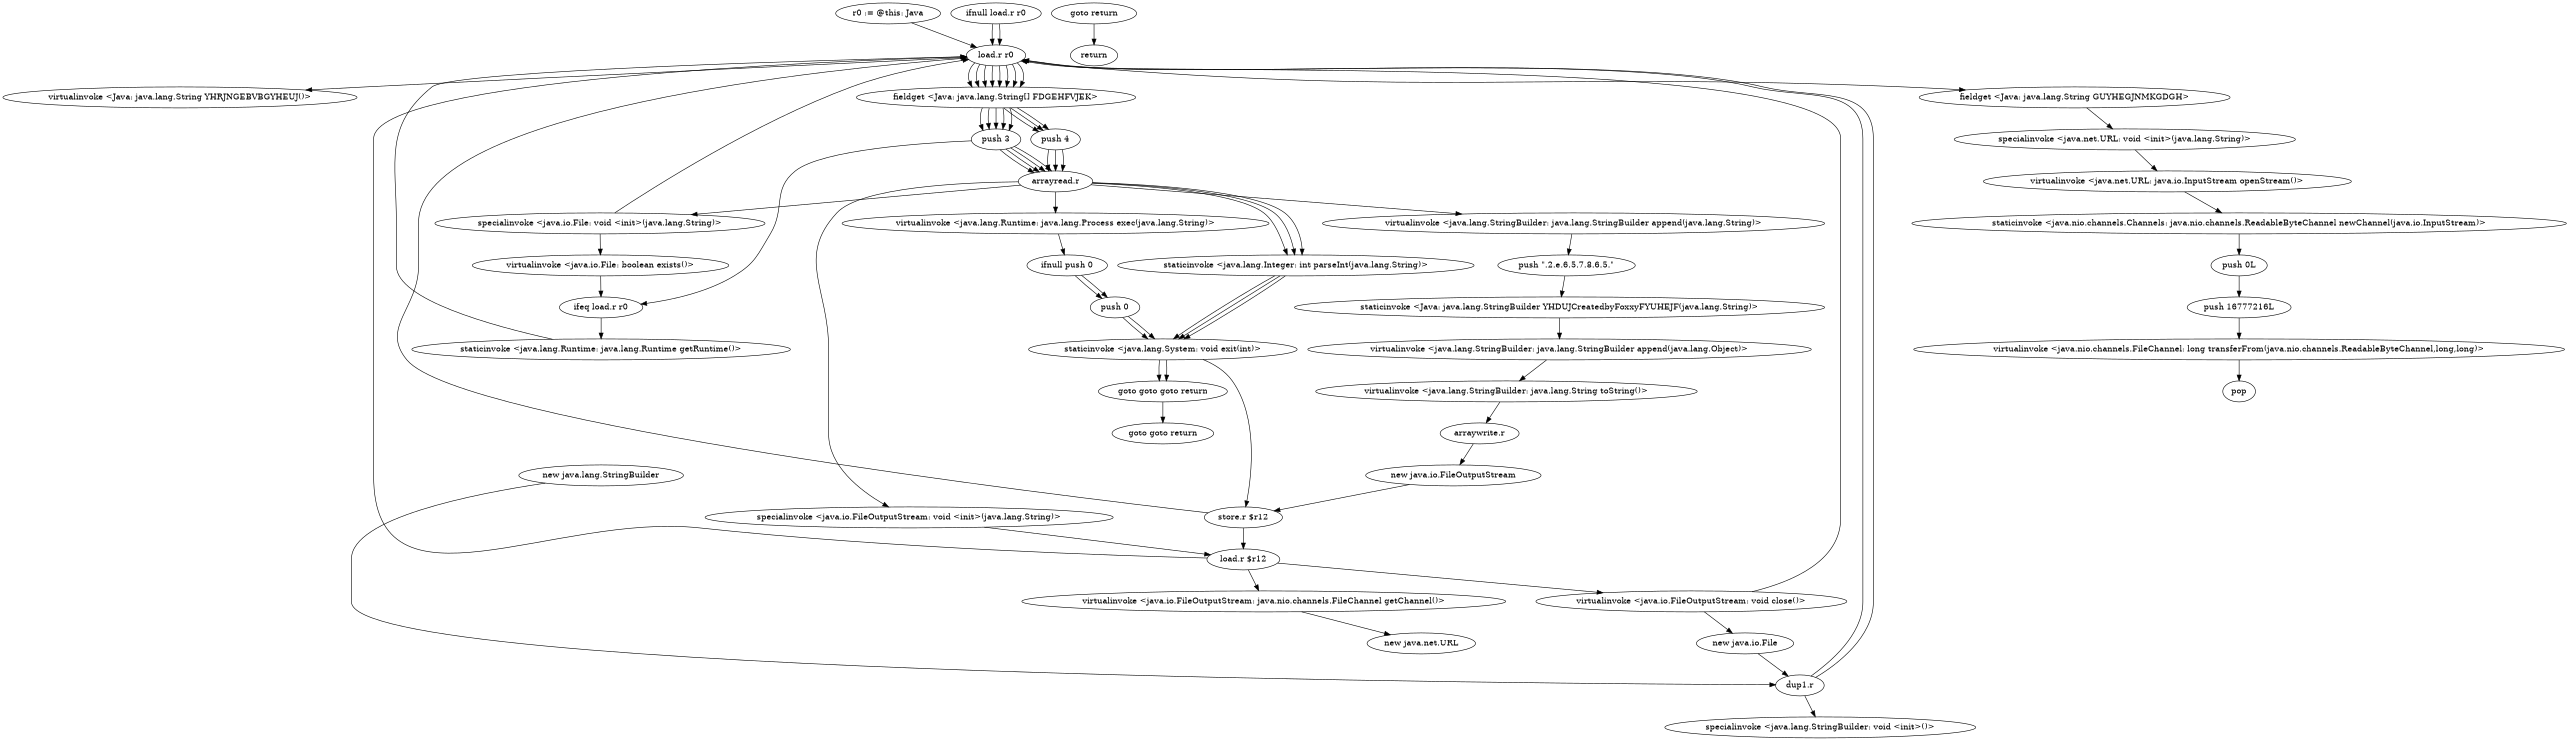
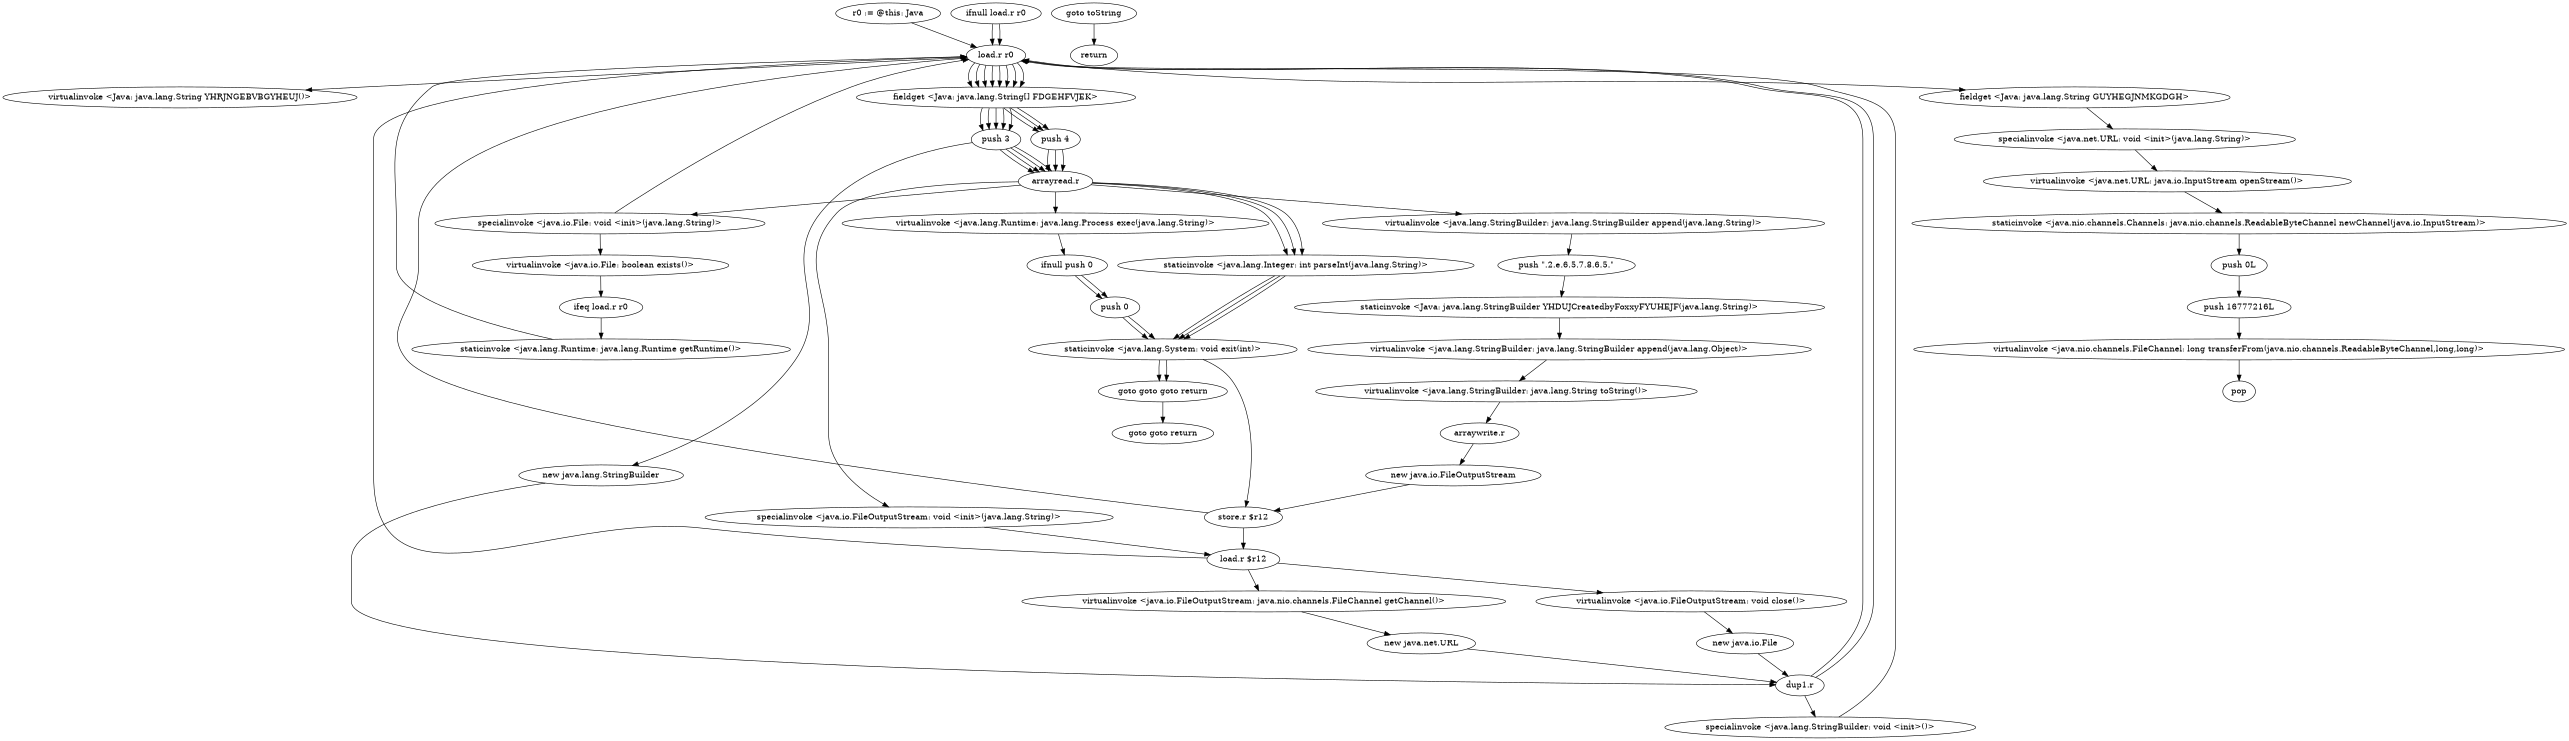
node "goto return": label "goto return" -> "goto toString"
edge "virtualinvoke <java.io.FileOutputStream: void close()>" -> "load.r r0": now "specialinvoke <java.lang.StringBuilder: void <init>()>" -> "load.r r0"
edge "push 3" -> "ifeq load.r r0": now "push 3" -> "new java.lang.StringBuilder"
edge "new java.net.URL" -> "dup1.r": added
